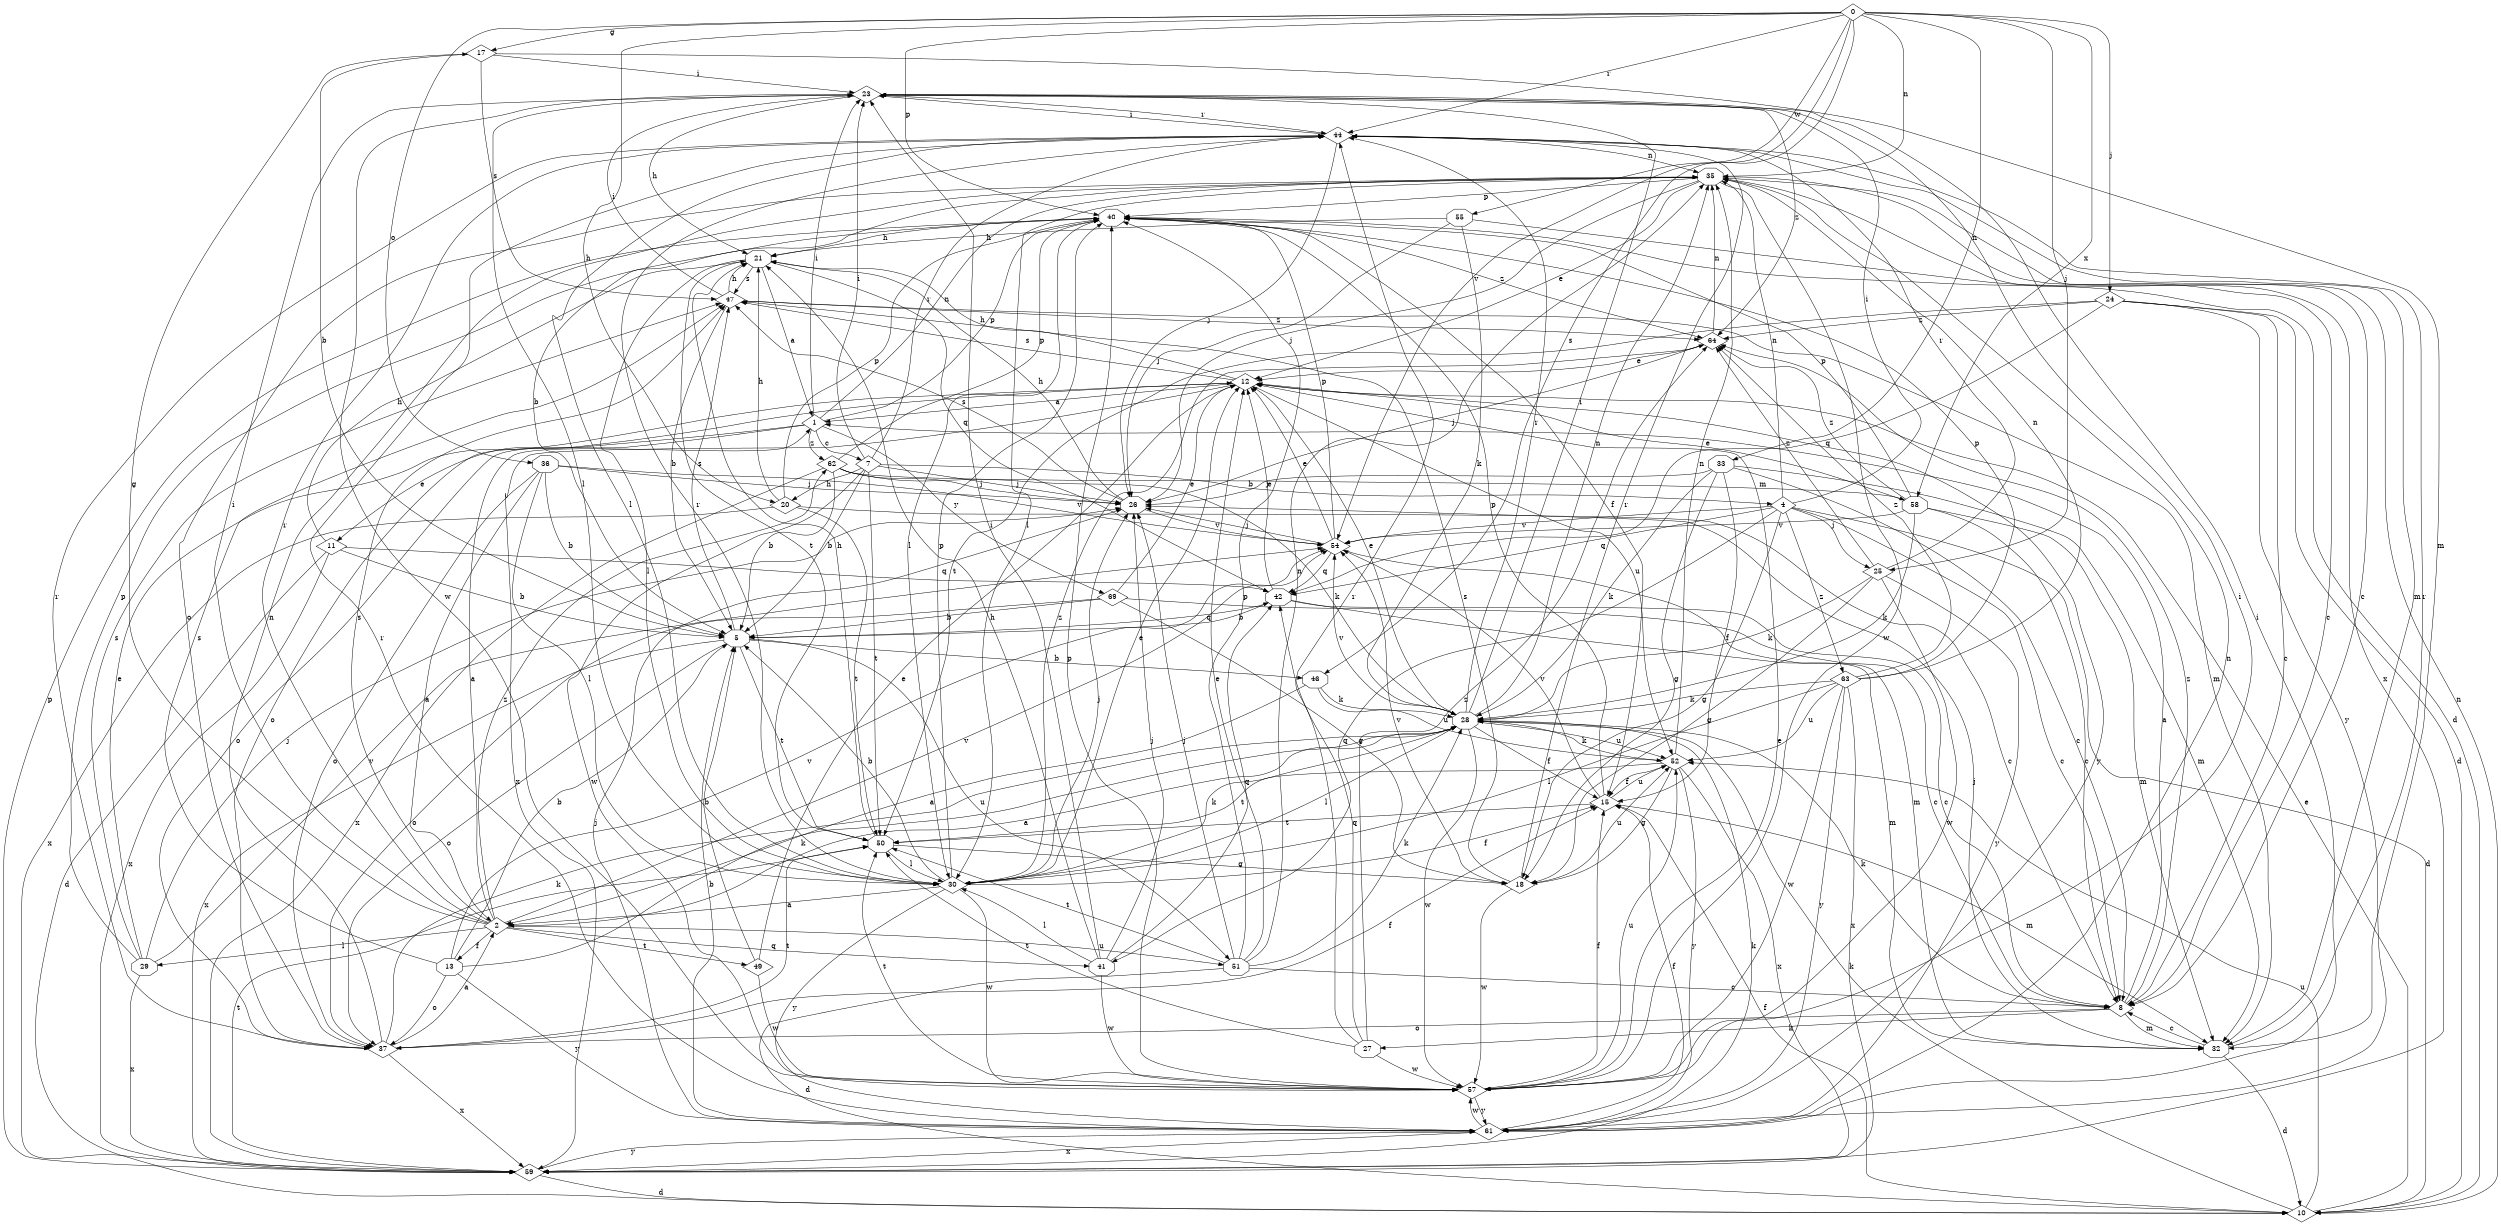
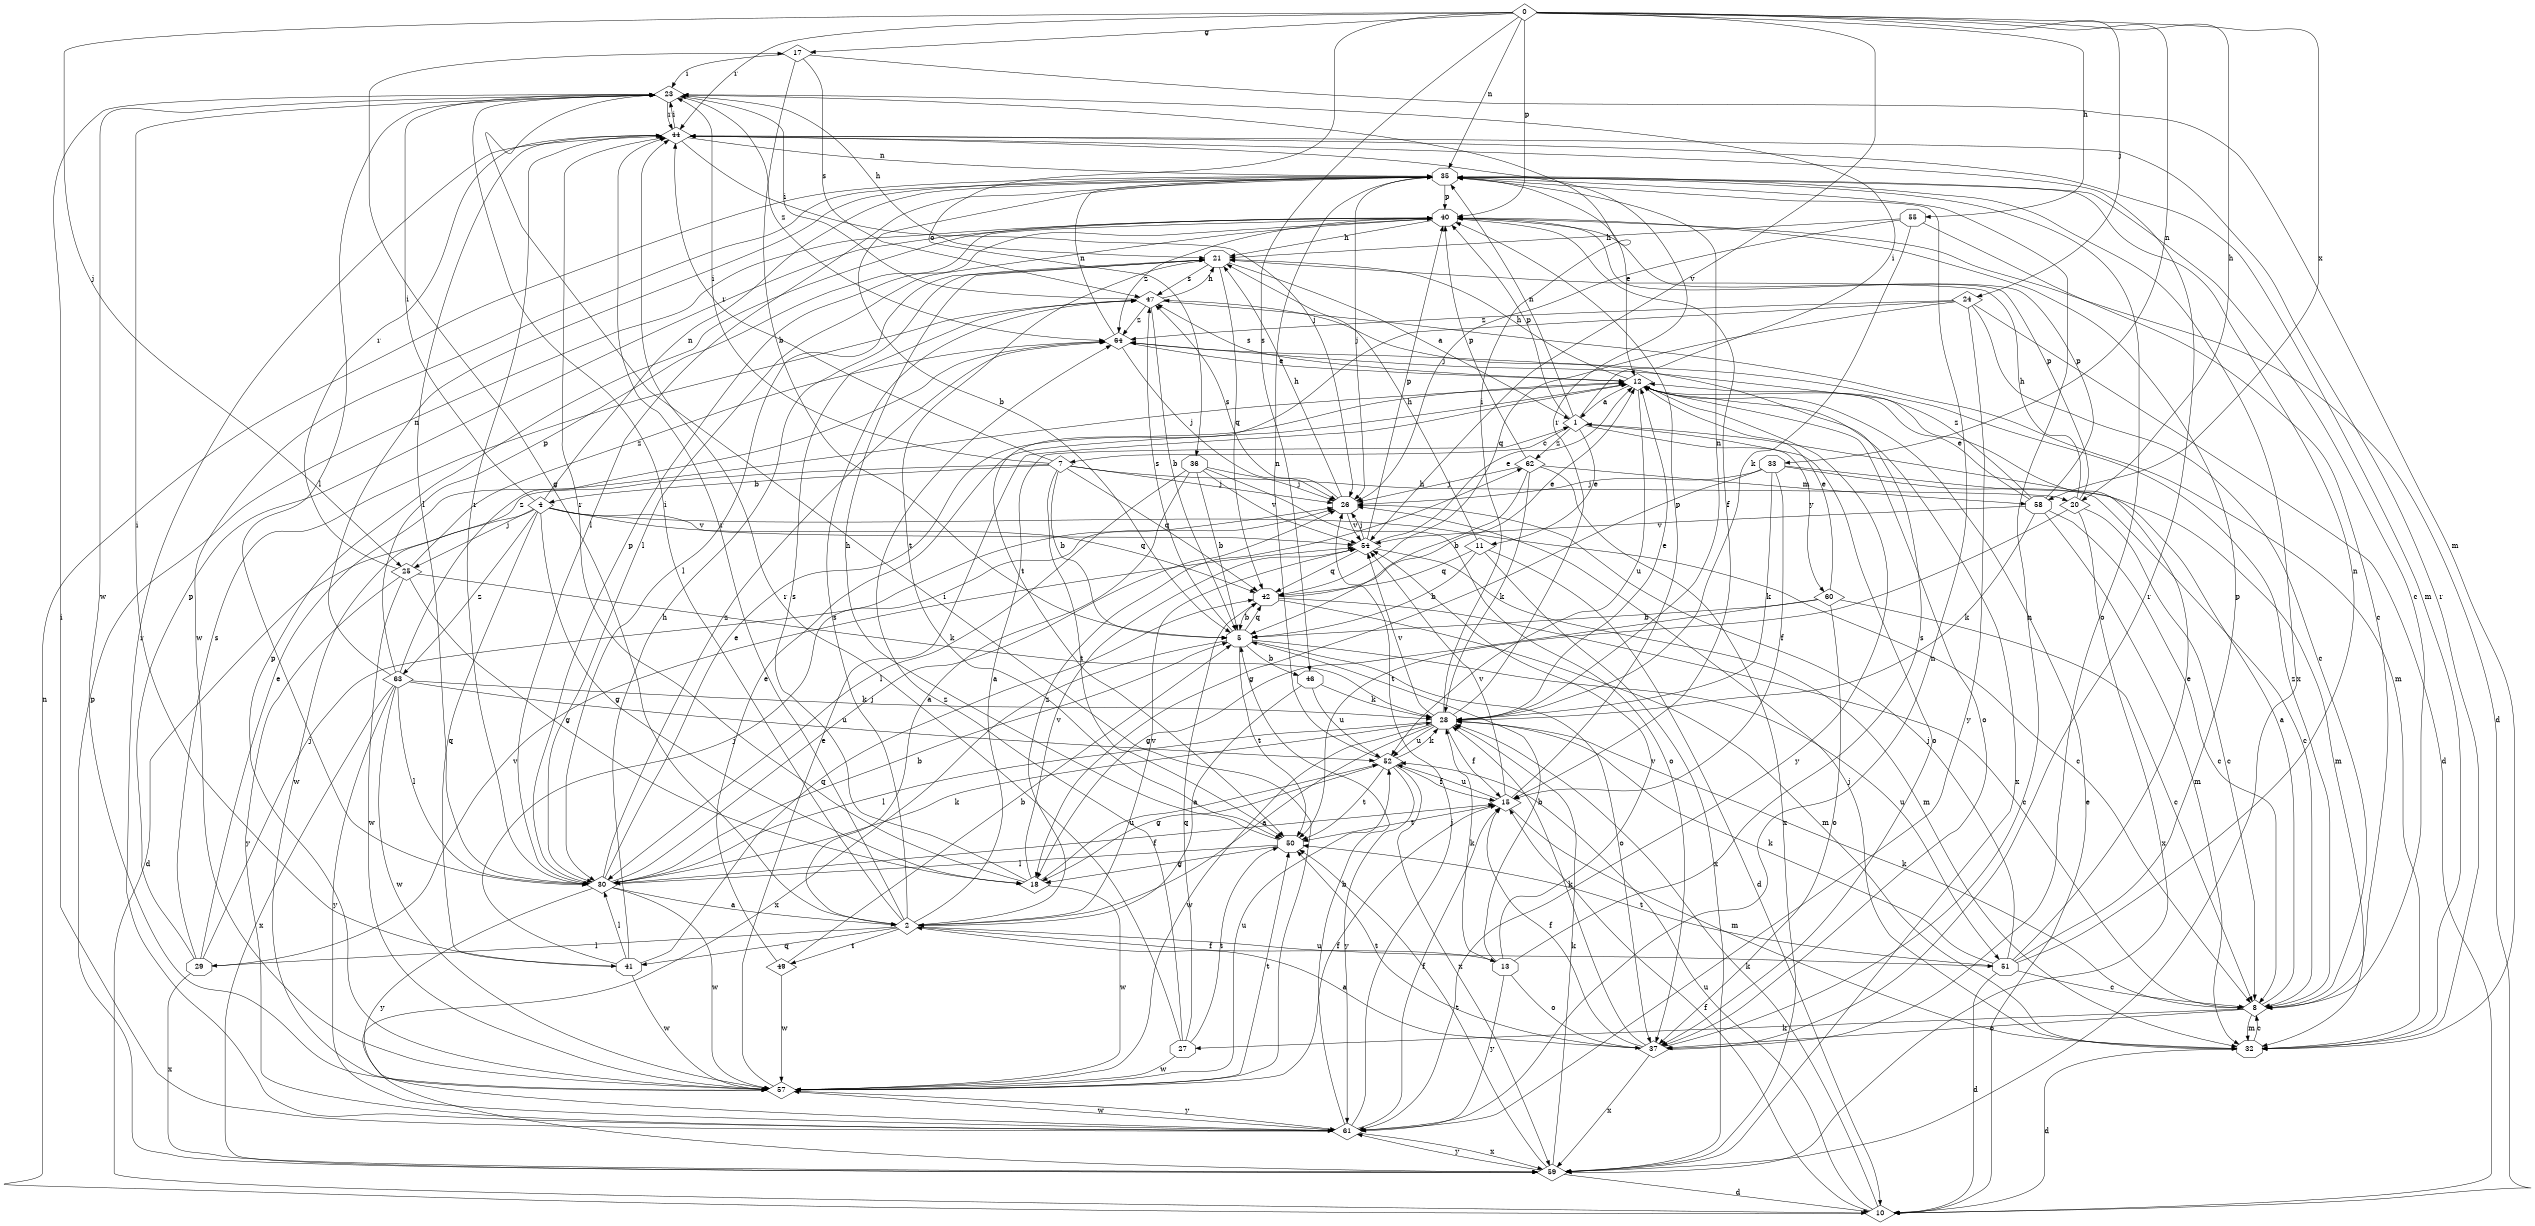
edge "0" -> "55": label "w" -> "h"
edge "7" -> "42": added, label "q"
node "69": label "69" -> "60"
